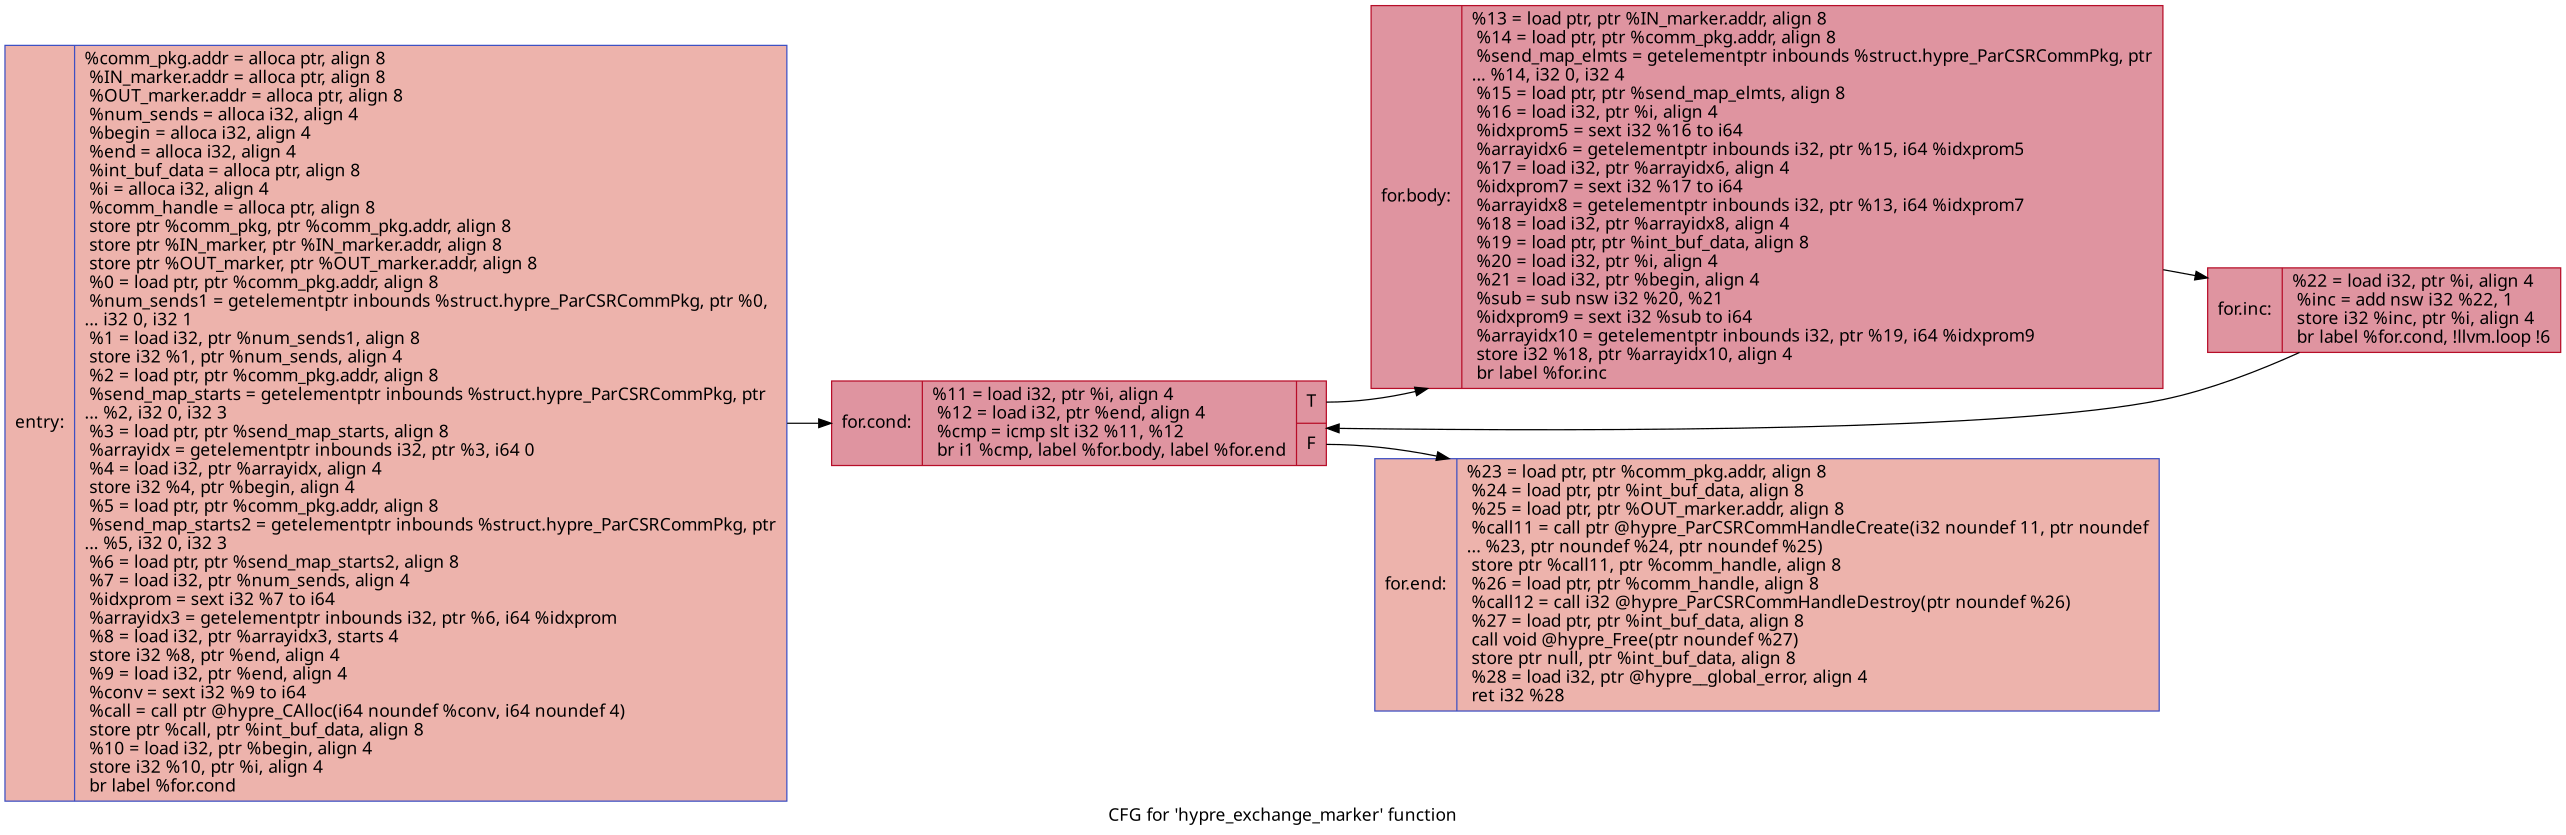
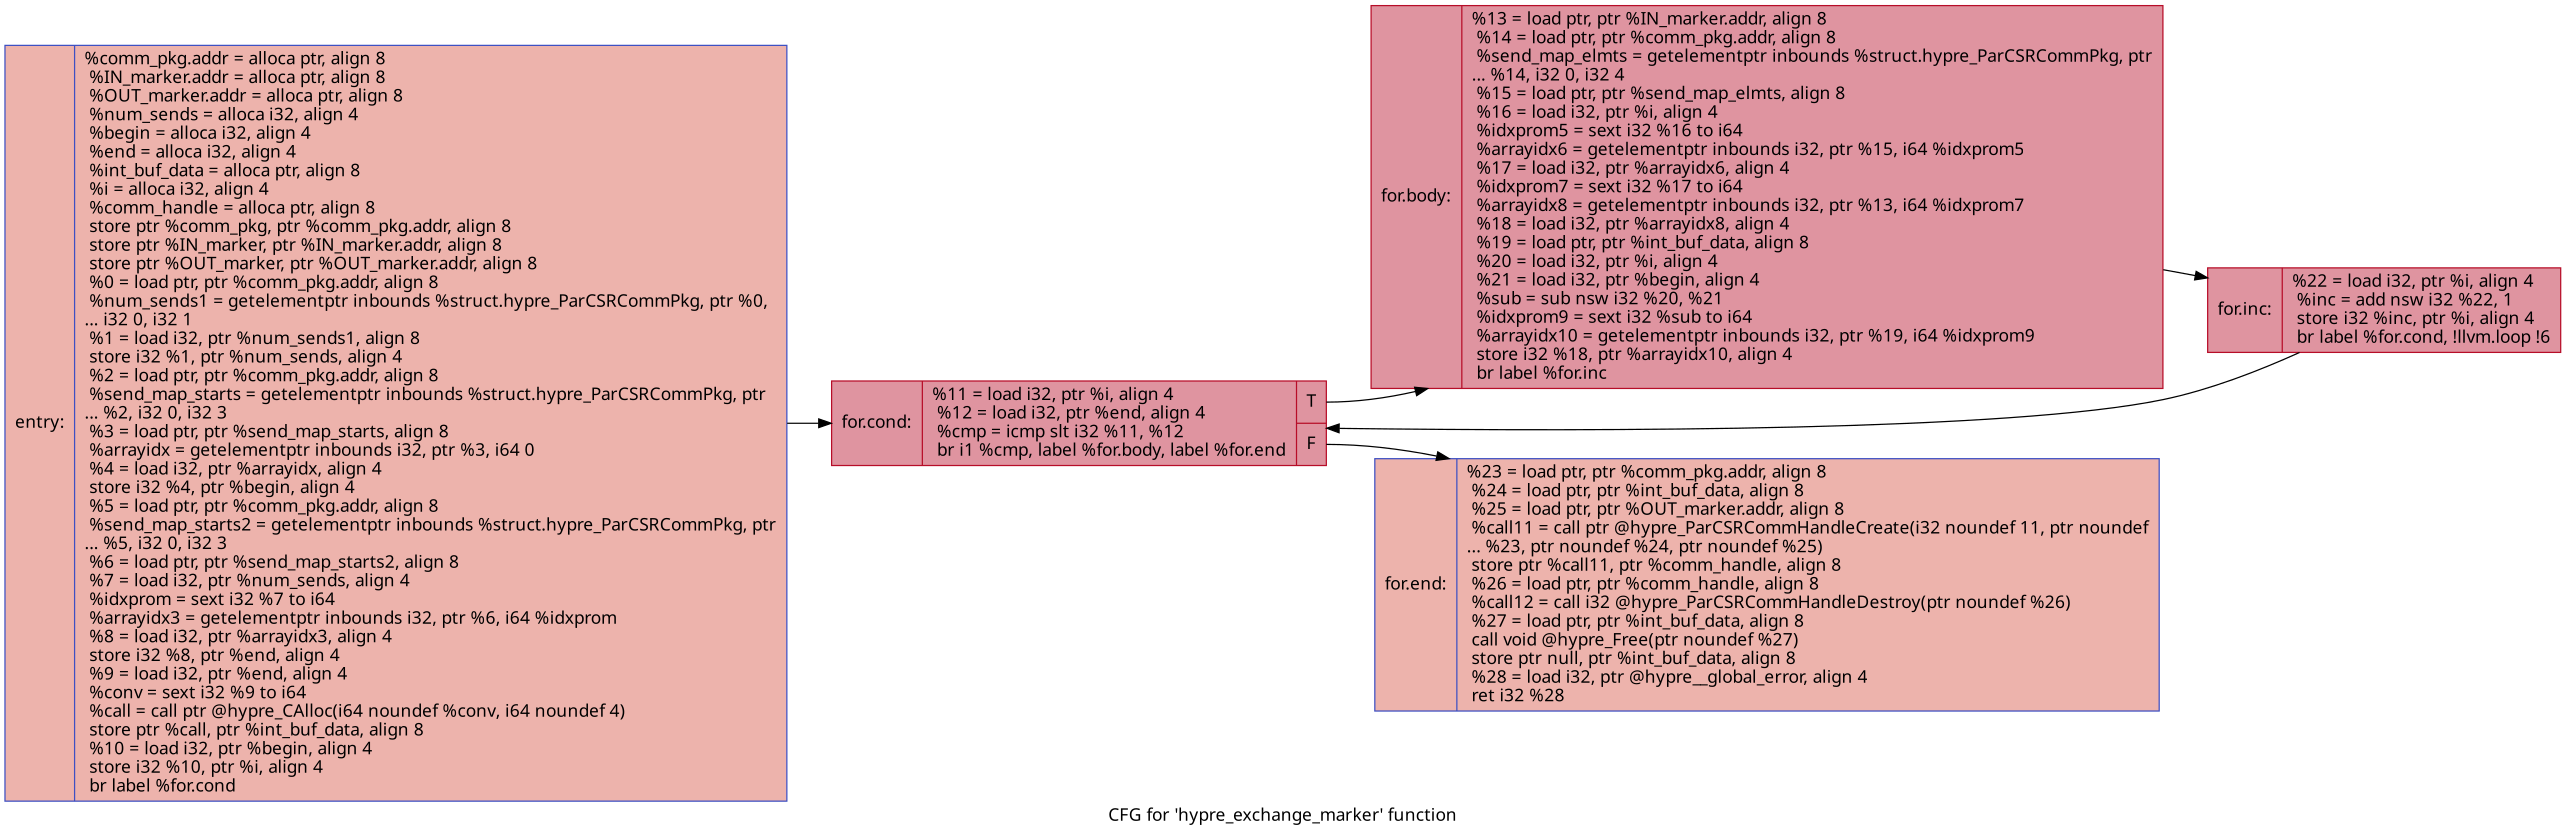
node "entry:": text "%8 = load i32, ptr %arrayidx3, starts 4" -> "%8 = load i32, ptr %arrayidx3, align 4"
